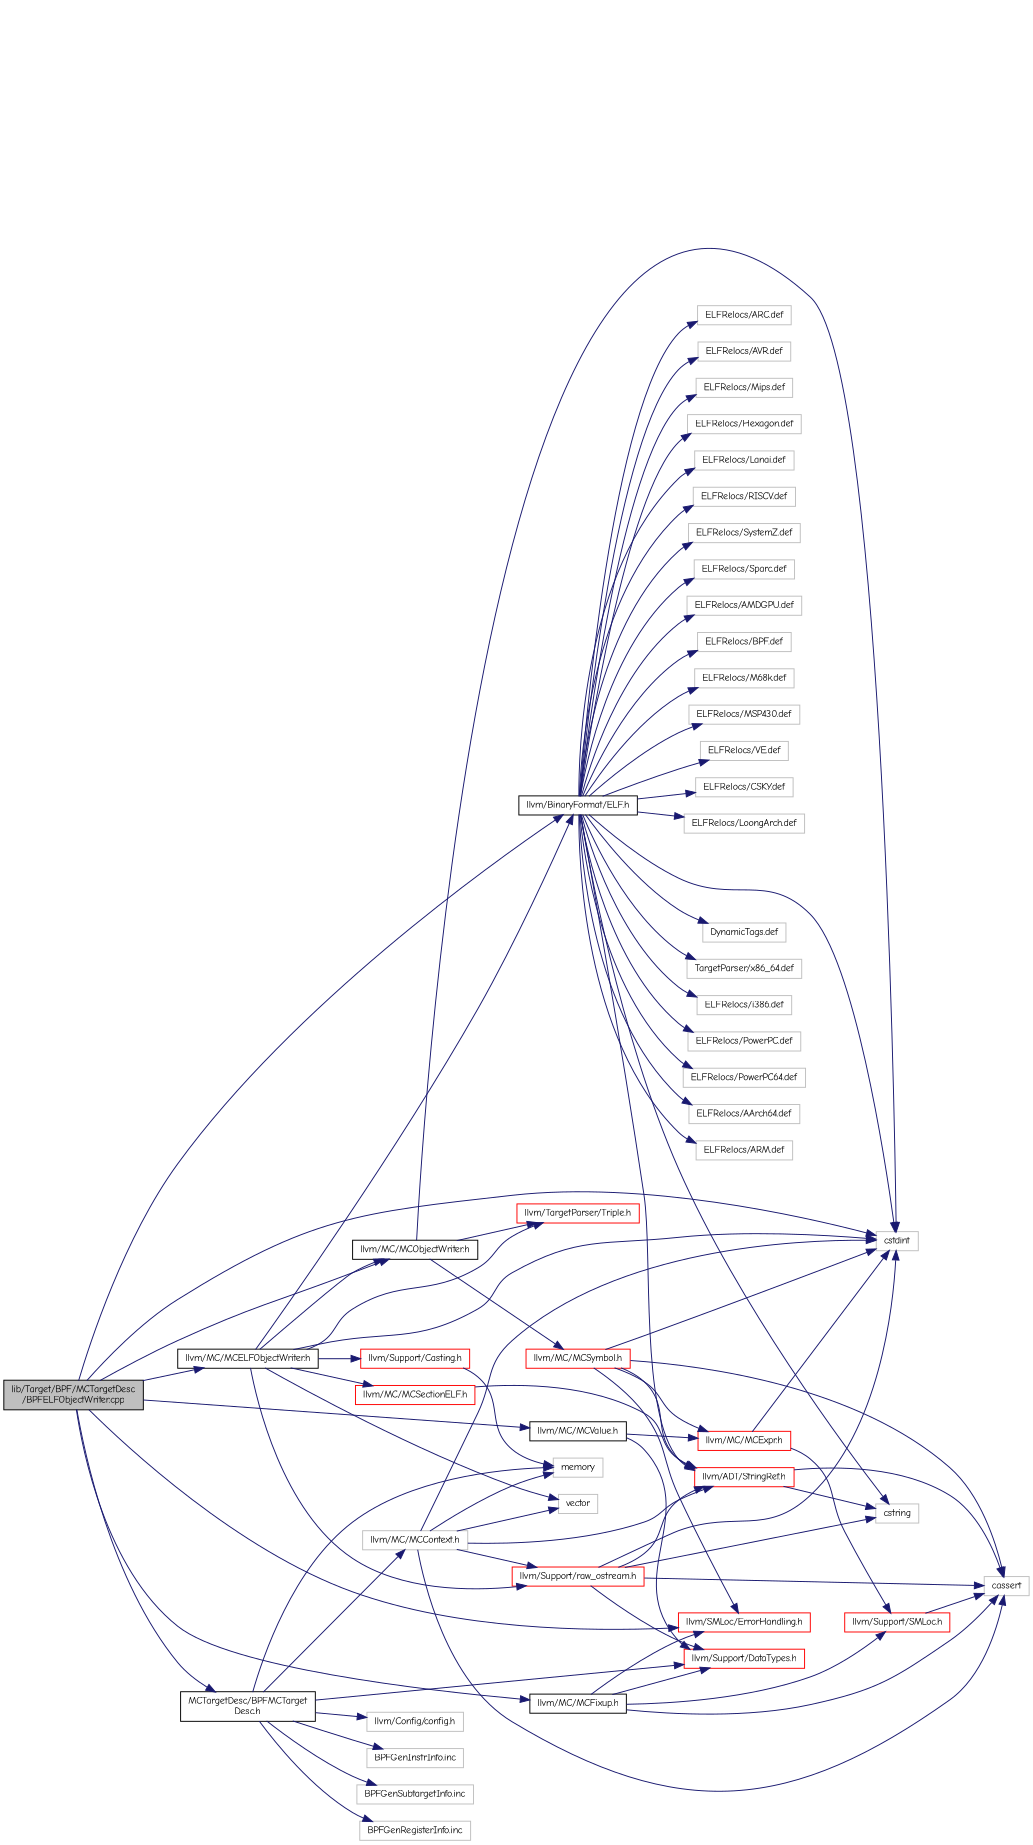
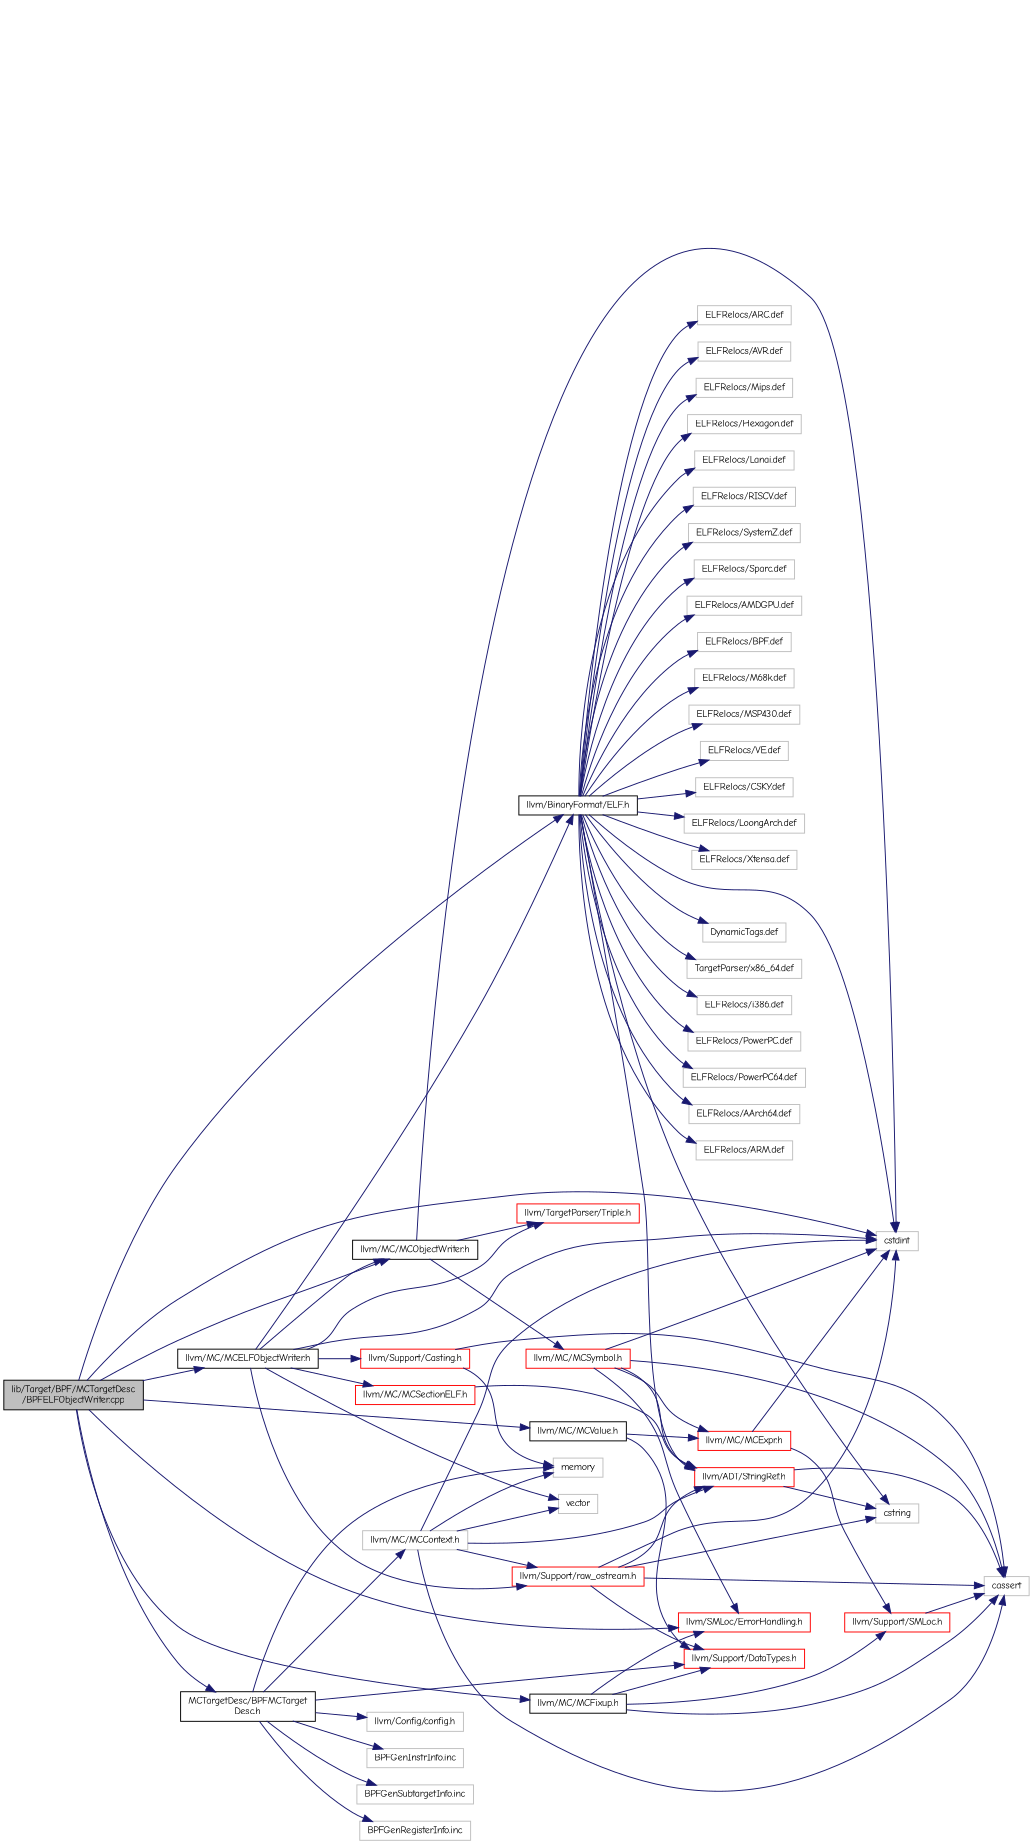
node "ELFRelocs/Xtensa.def": added
edge "llvm/Support/Casting.h" -> "cassert": added
